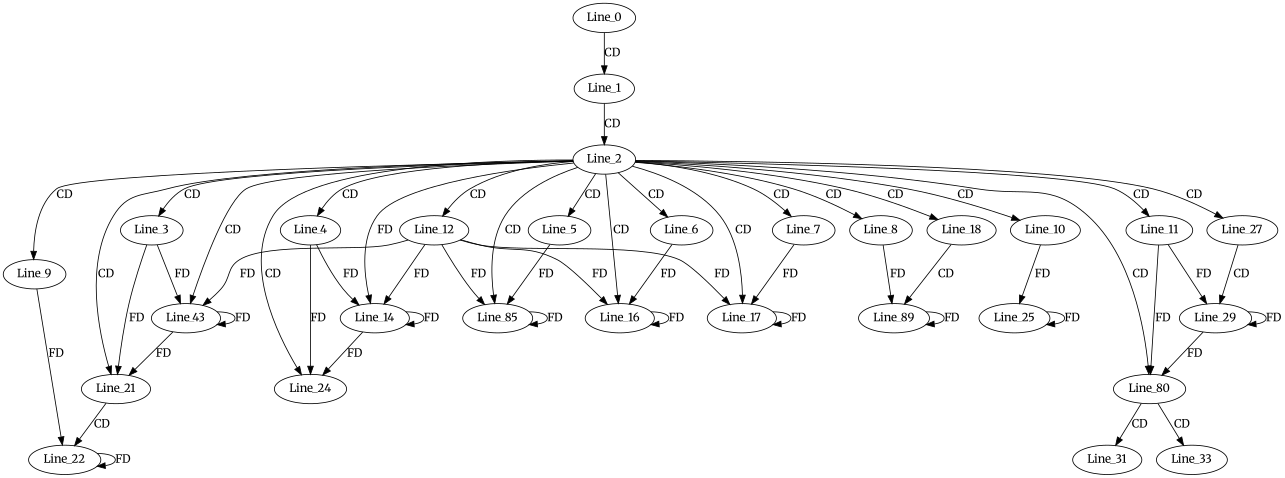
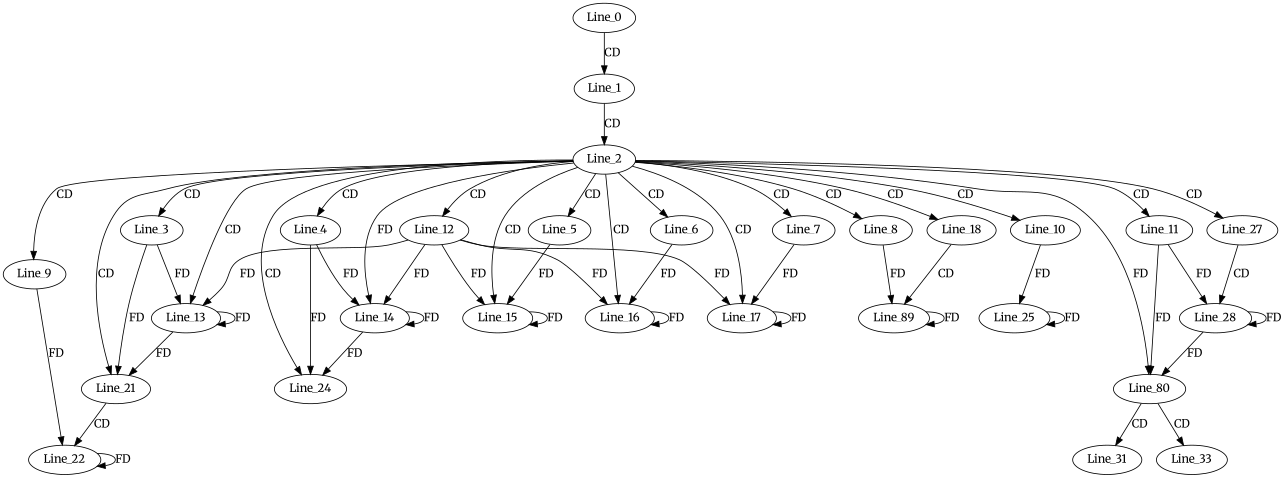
edge "Line_2" -> "Line_80": label "CD" -> "FD"
node "Line_43": label "Line_43" -> "Line_13"
node "Line_85": label "Line_85" -> "Line_15"
node "Line_29": label "Line_29" -> "Line_28"
